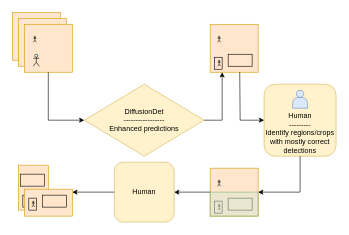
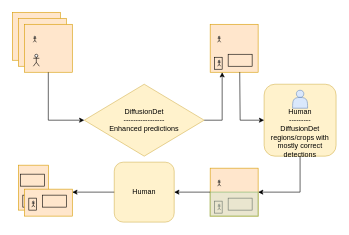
node "Human --------- Identify regions/crops with mostly correct detections": label "Human --------- Identify regions/crops with mostly correct detections" -> "Human --------- DiffusionDet regions/crops with mostly correct detections"
